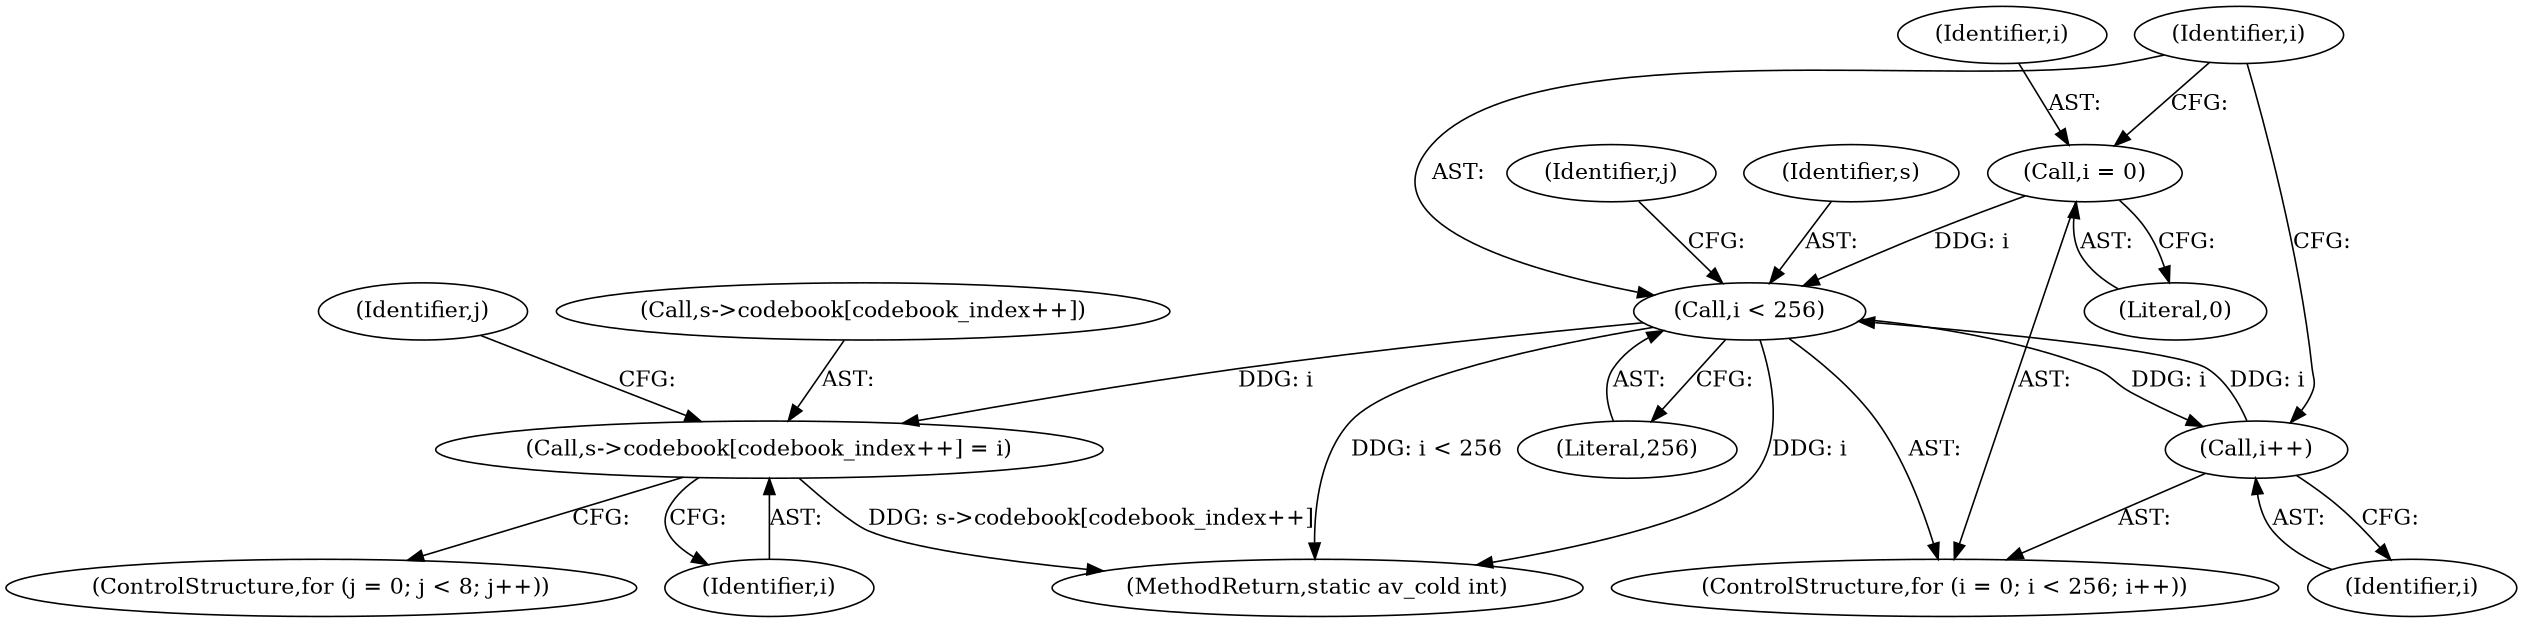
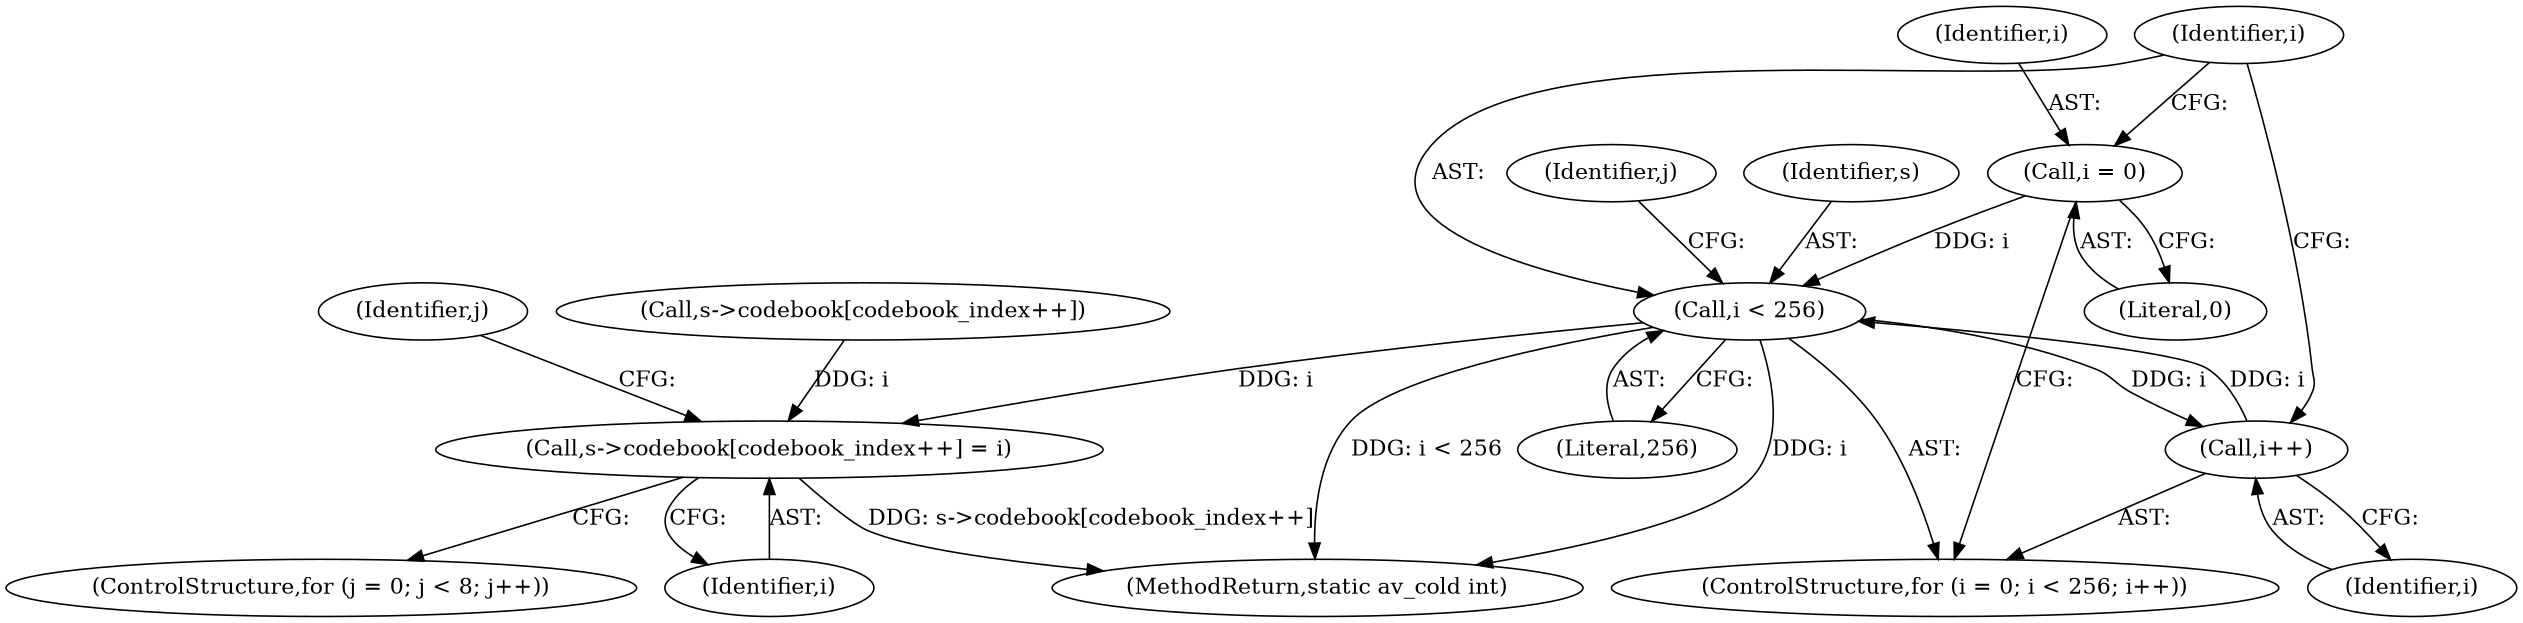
edge "(Call,s->codebook[codebook_index++])" -> "(Call,s->codebook[codebook_index++] = i)": label "AST: " -> "DDG: i"
edge "(Call,i = 0)" -> "(ControlStructure,for (i = 0; i < 256; i++))": label "AST: " -> "CFG: "
